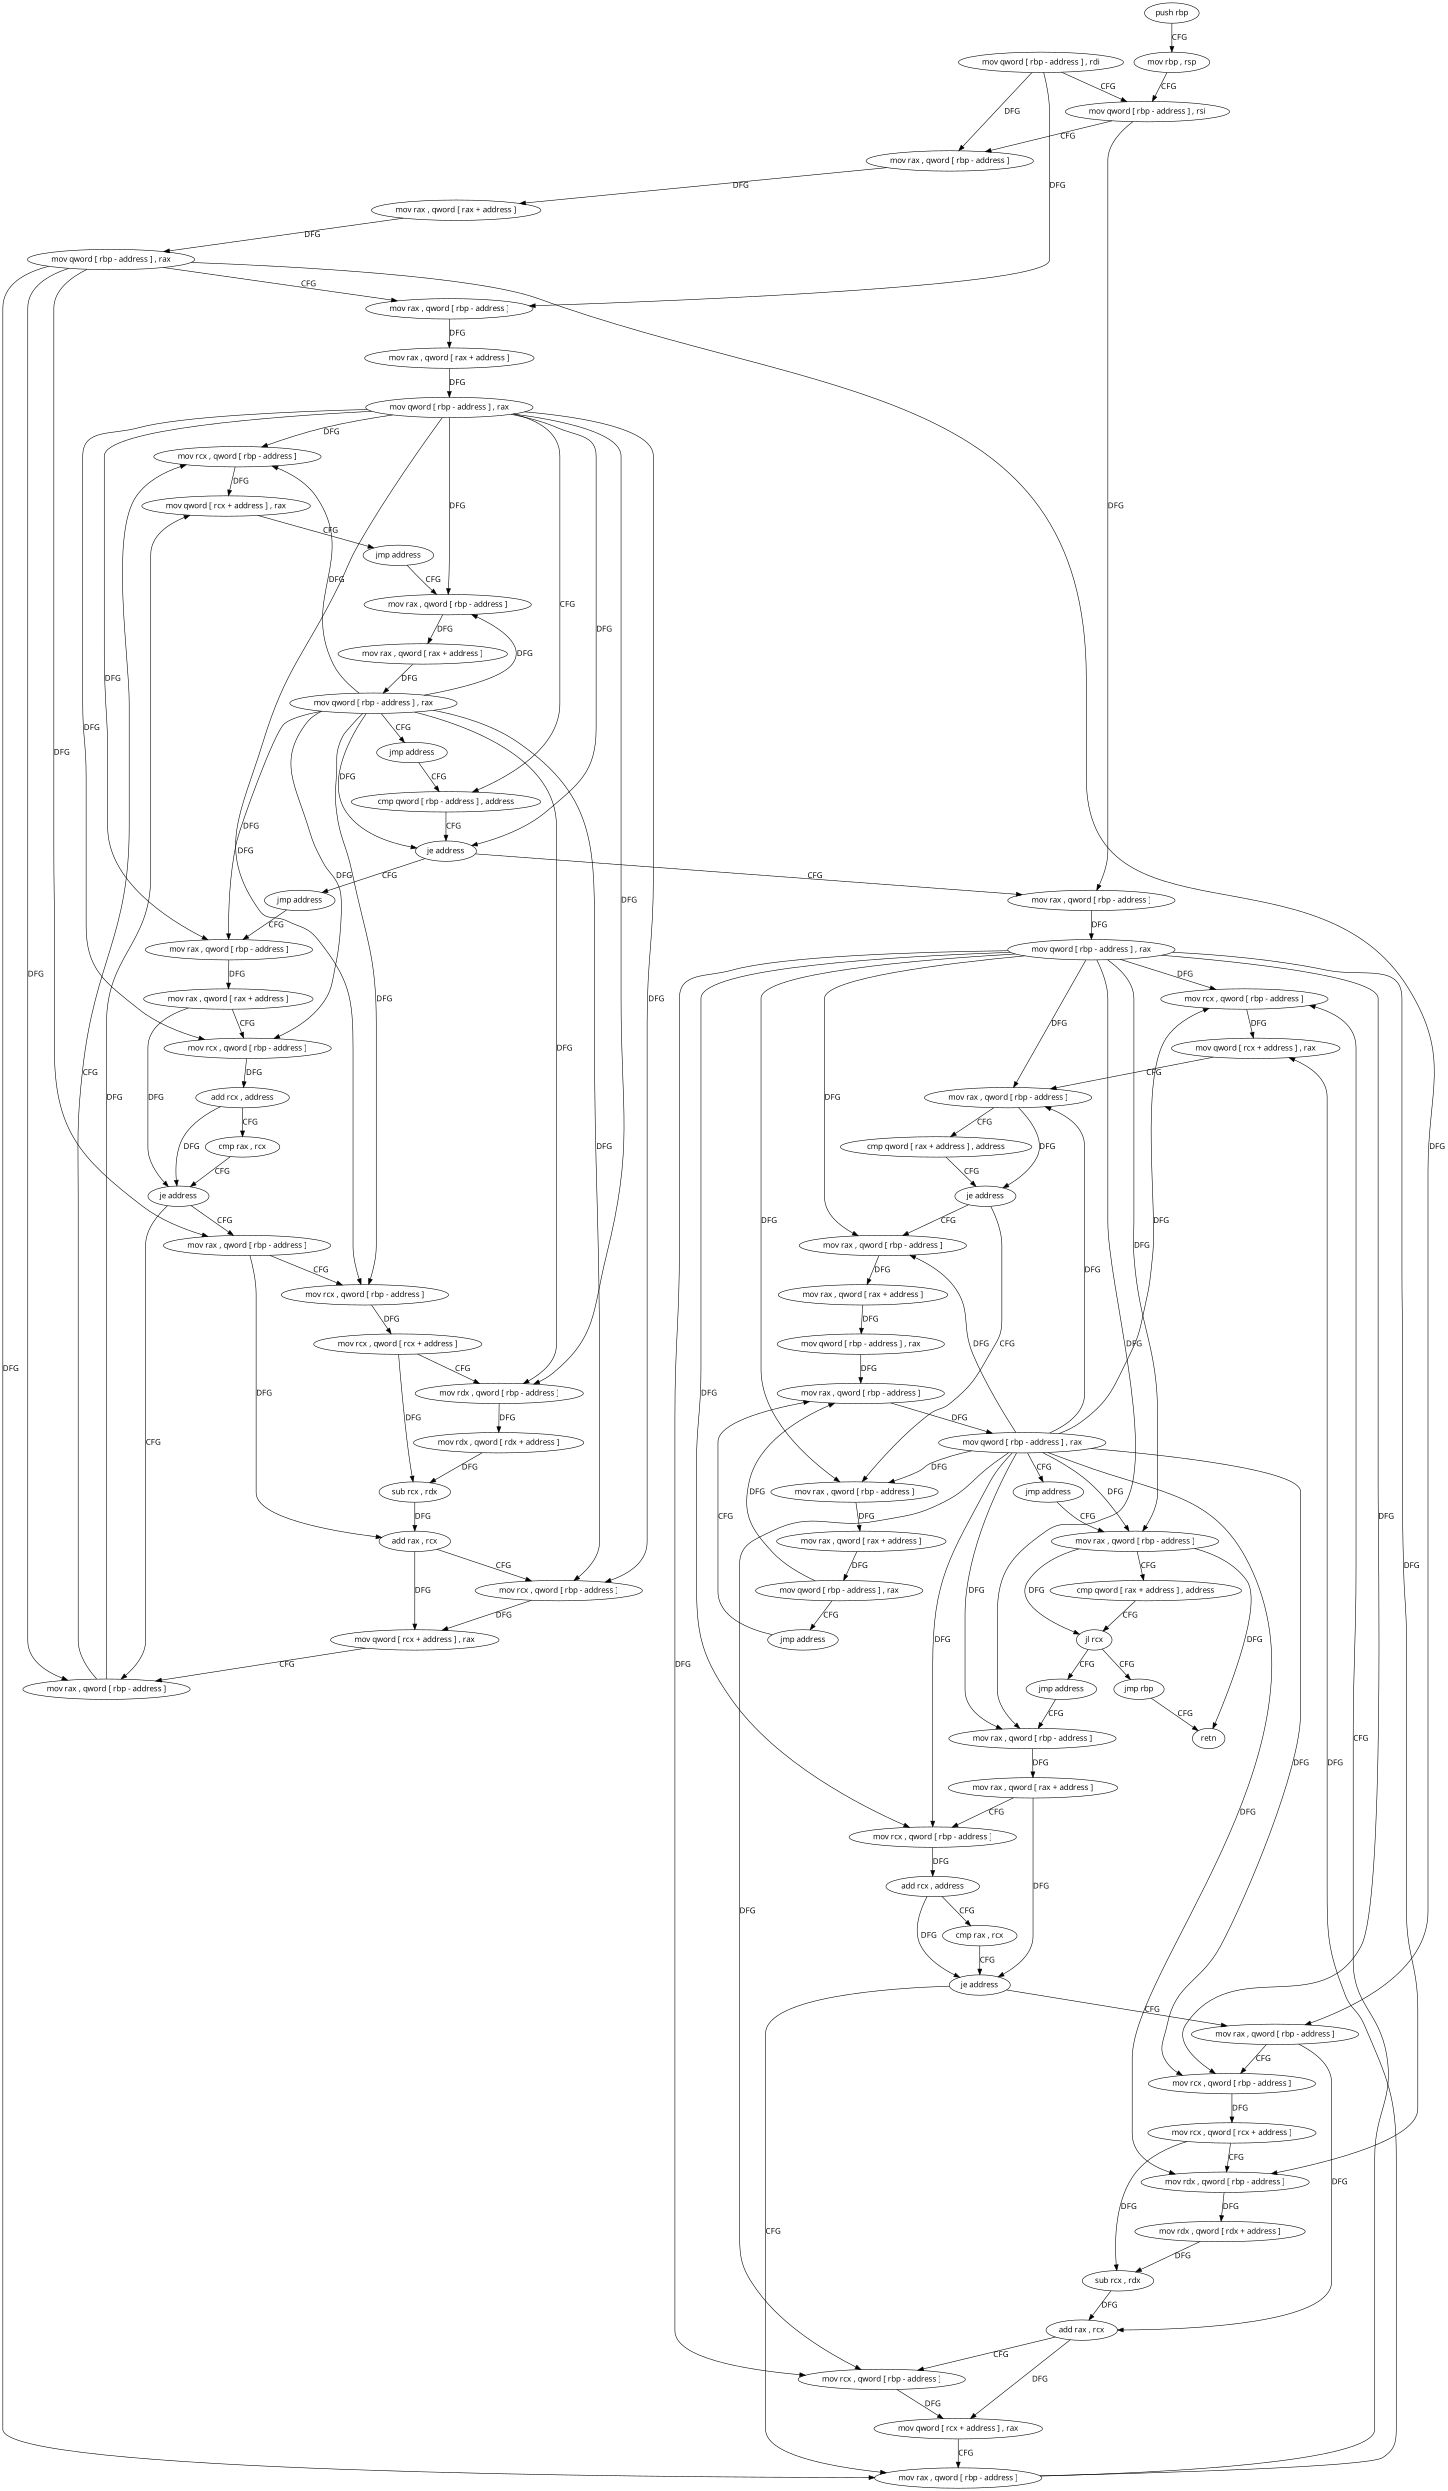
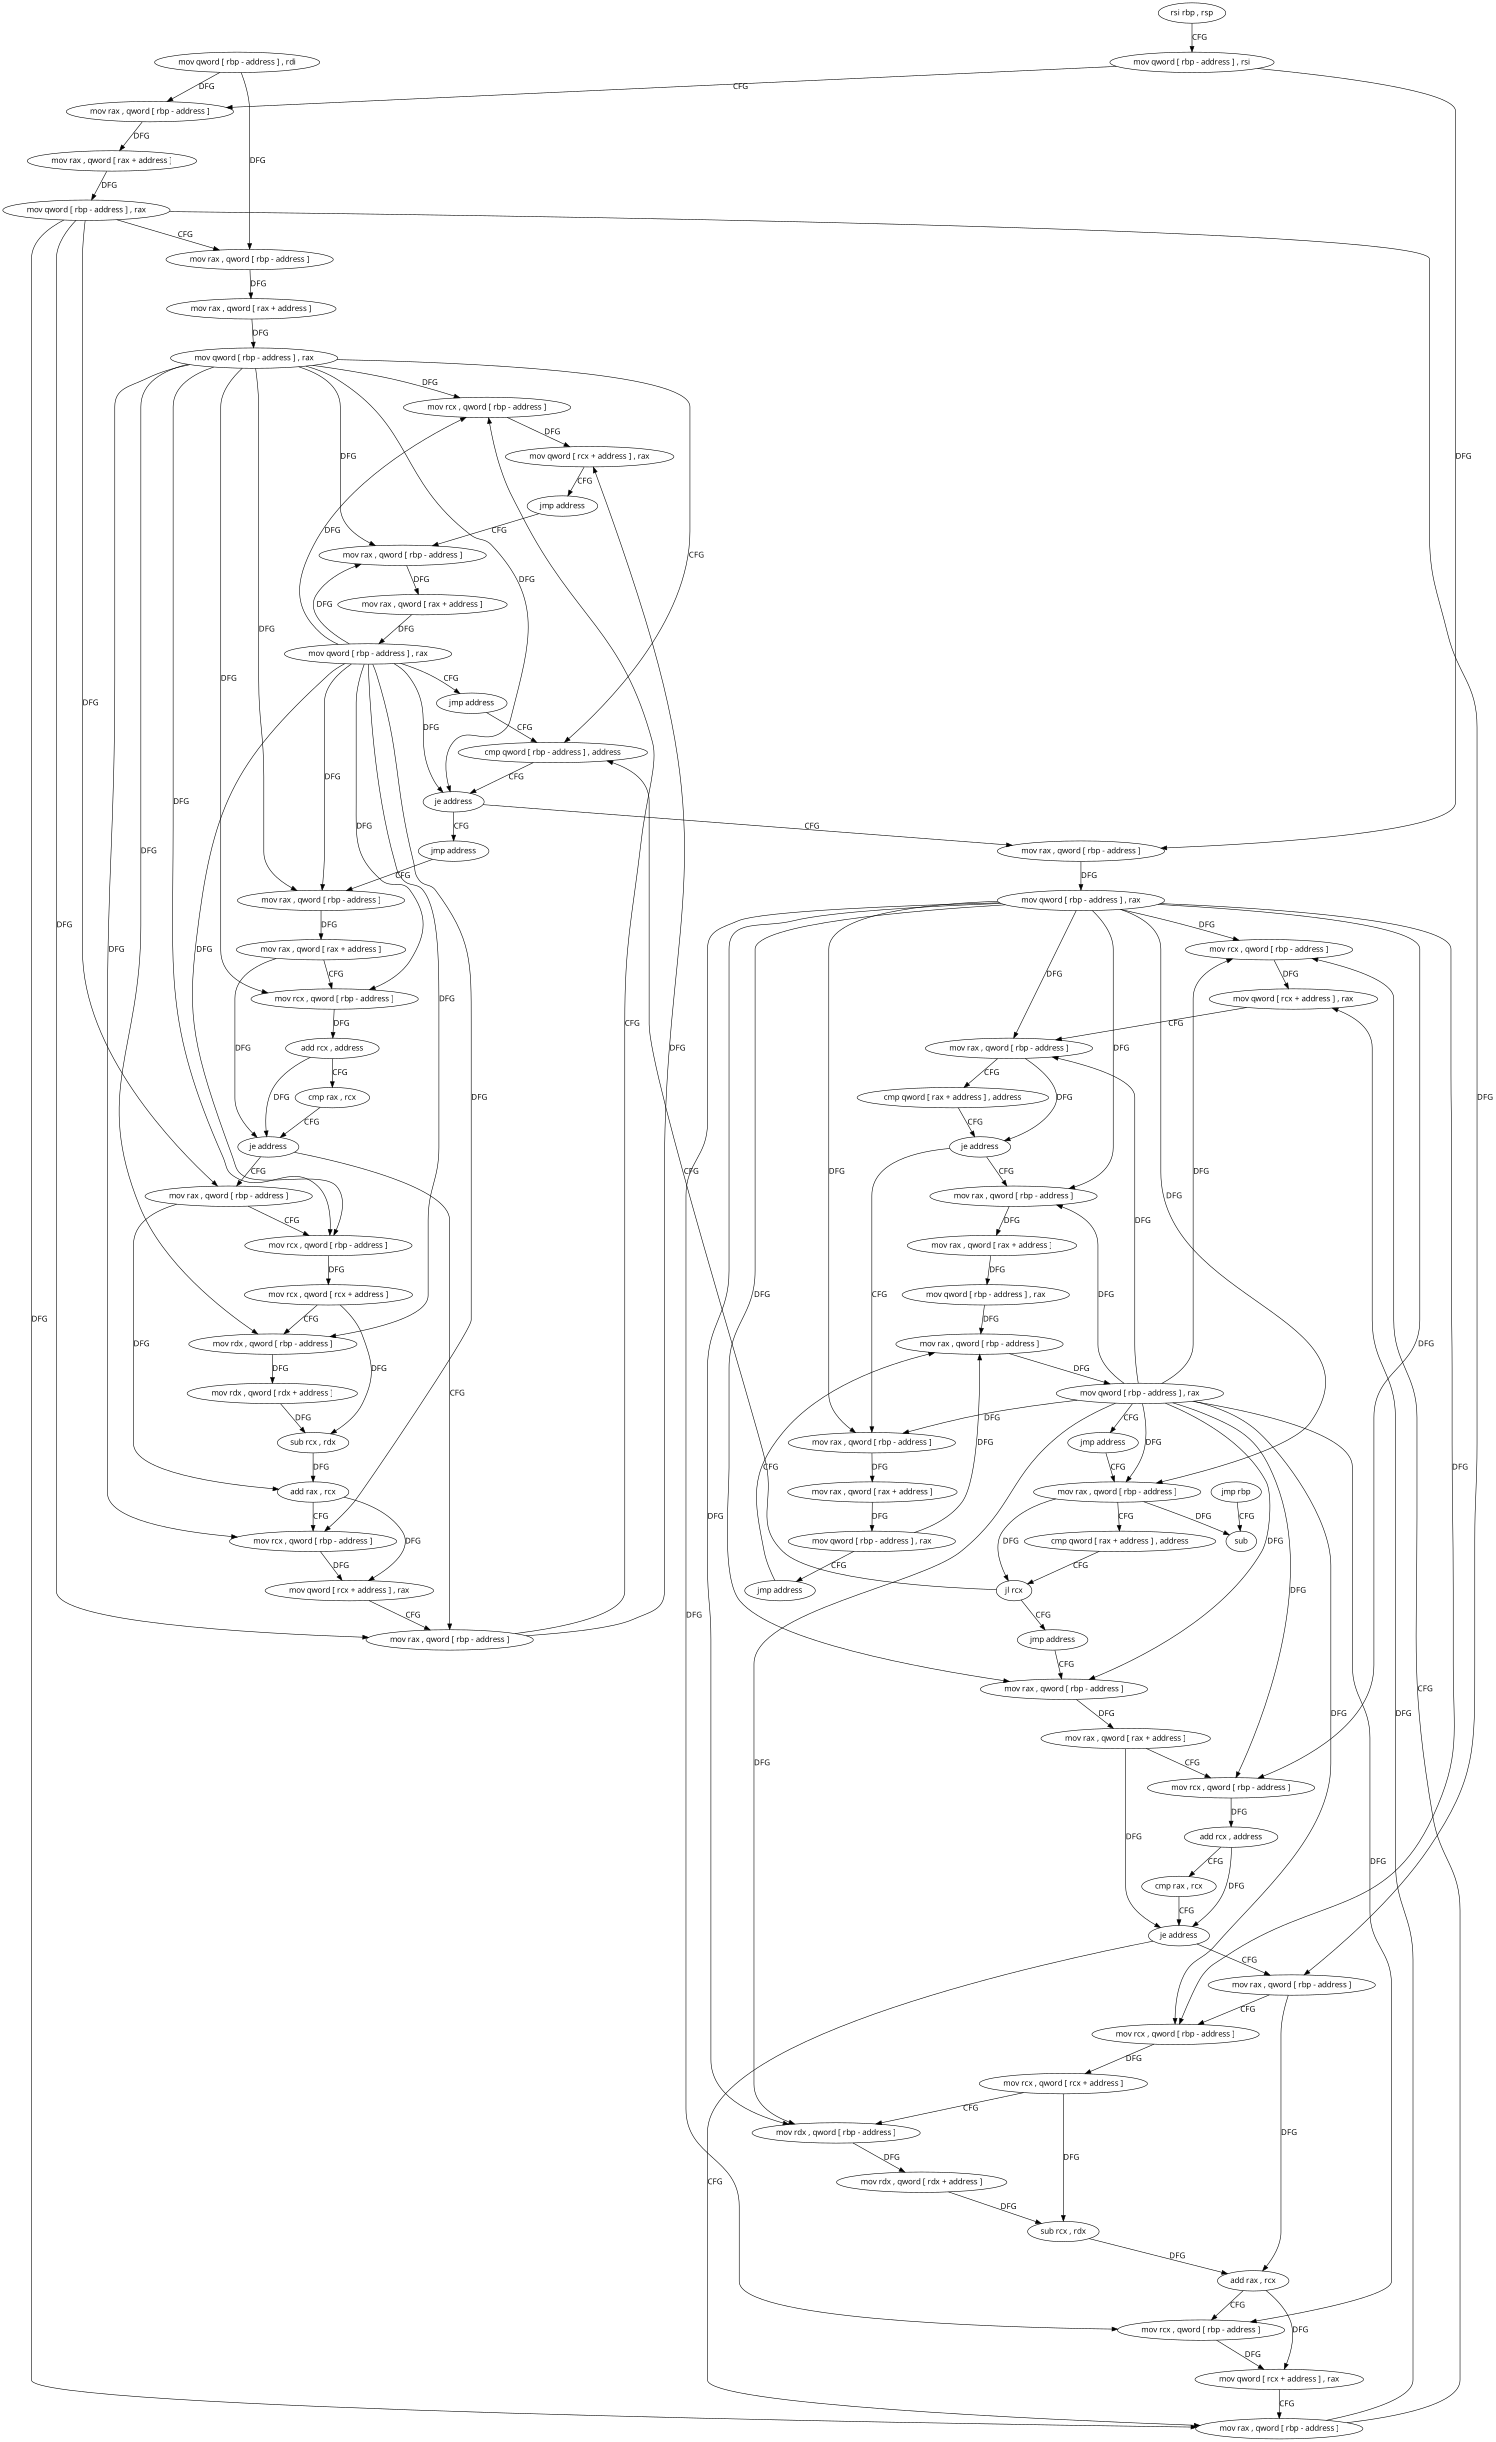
node "push rbp": removed
node "mov rbp , rsp": label "mov rbp , rsp" -> "rsi rbp , rsp"
edge "mov qword [ rbp - address ] , rdi" -> "mov qword [ rbp - address ] , rsi": removed, label "CFG"
edge "jl rcx" -> "jmp rbp": now "jl rcx" -> "cmp qword [ rbp - address ] , address"
node "retn": label "retn" -> "sub"
